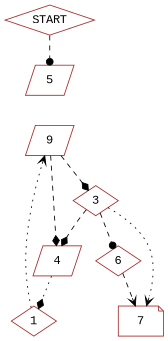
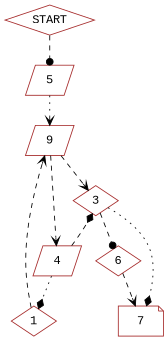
edge "5" -> "9": added
edge "9" -> "3": arrowhead diamond -> vee
edge "9" -> "4": arrowhead diamond -> vee
edge "3" -> "4": reversed
edge "1" -> "9": style dotted -> dashed
edge "3" -> "7": arrowhead vee -> diamond
